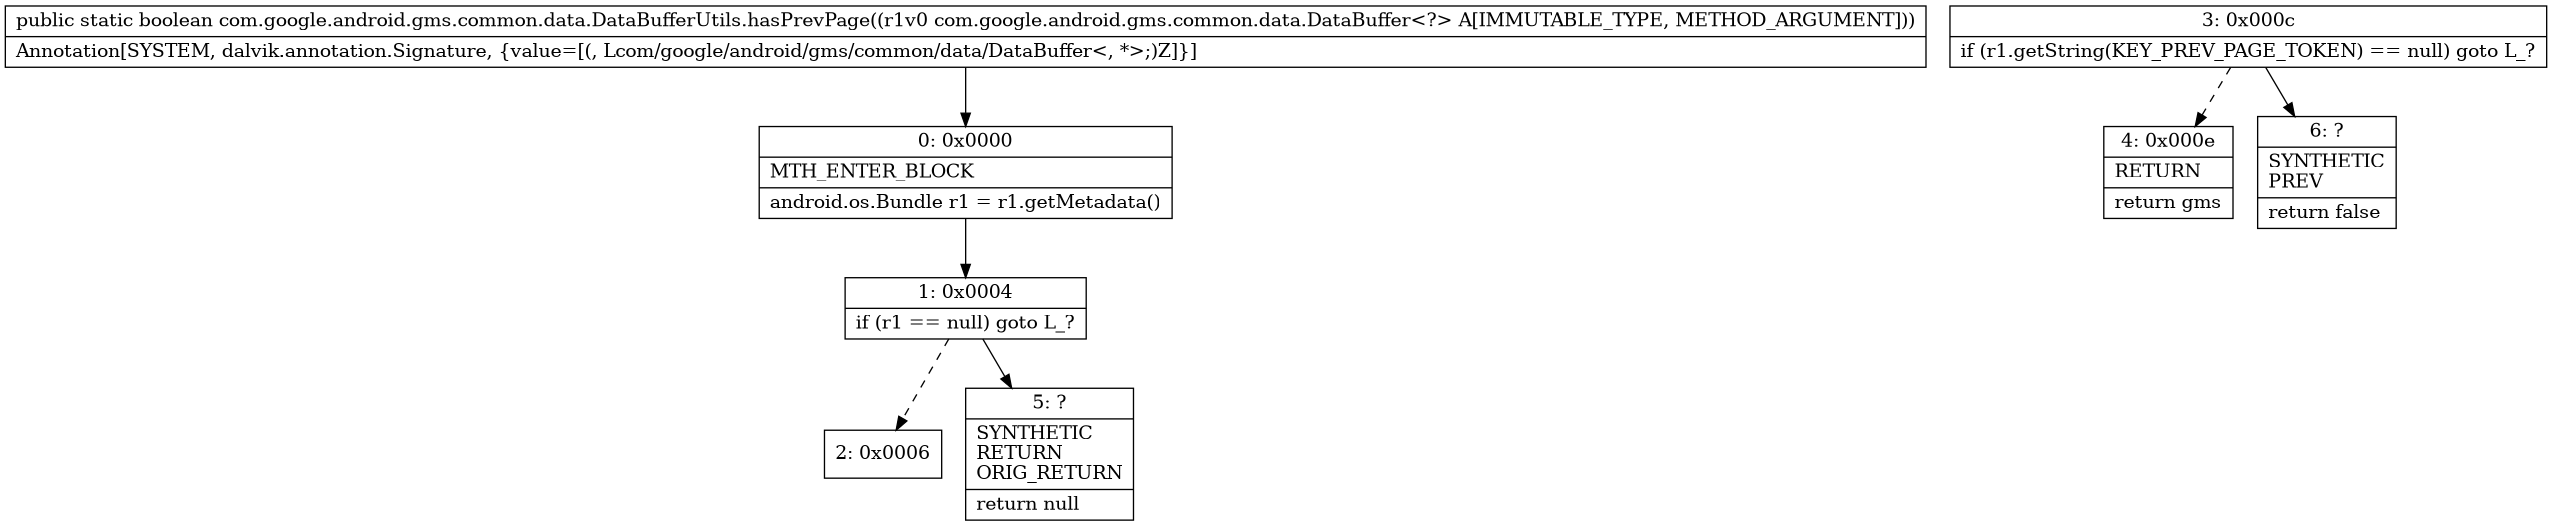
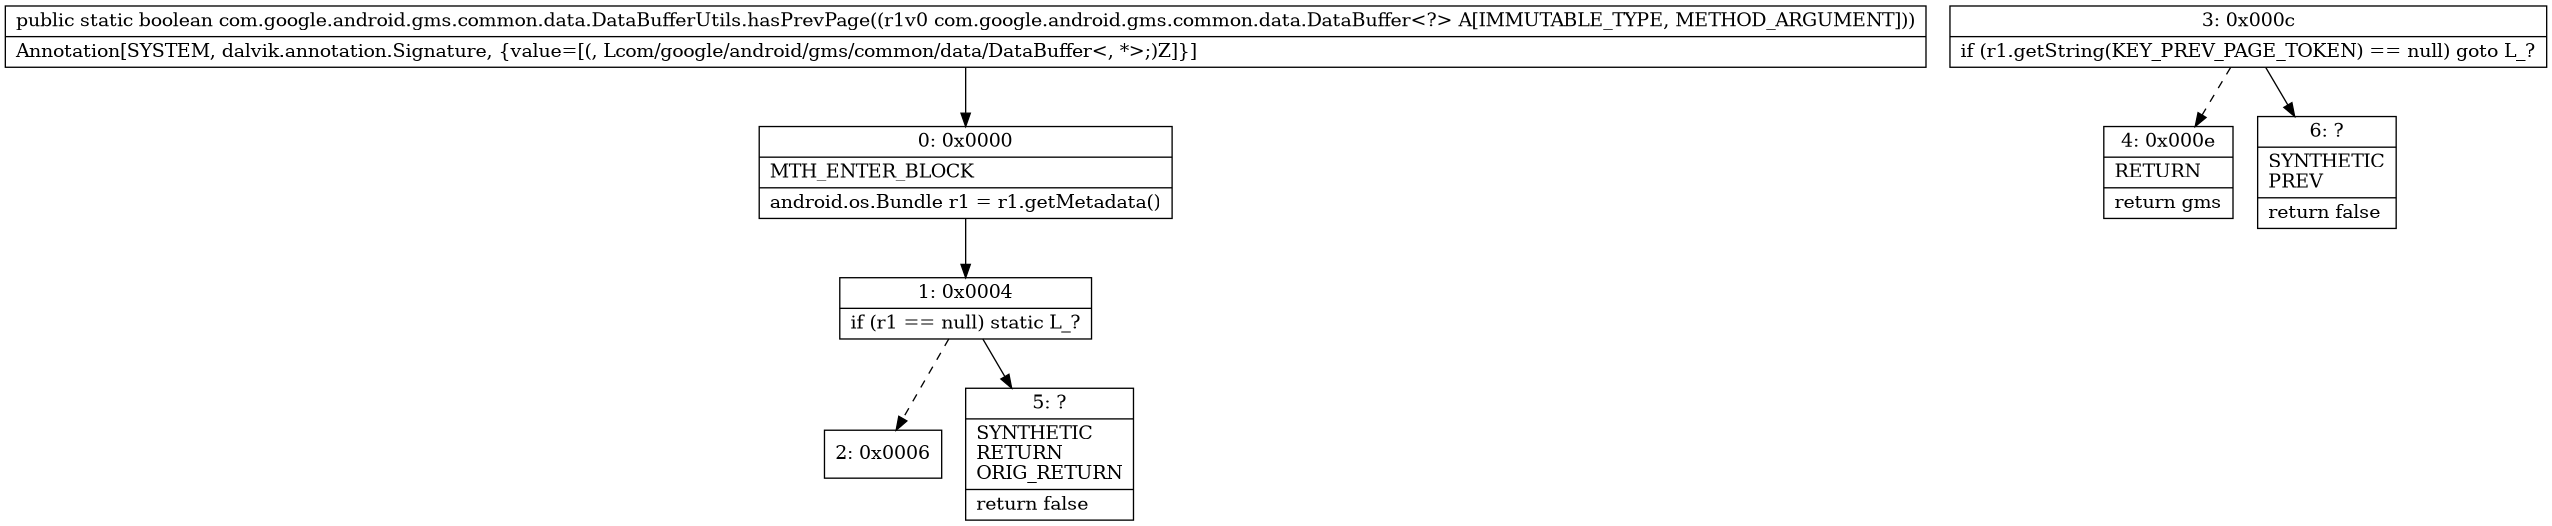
node "1: 0x0004": text "if (r1 == null) goto L_?" -> "if (r1 == null) static L_?"
node "5: ?": text "return null" -> "return false"
